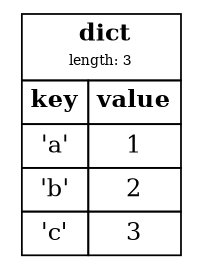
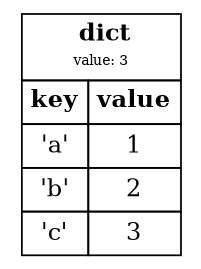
node "dict": text "length: 3" -> "value: 3"
